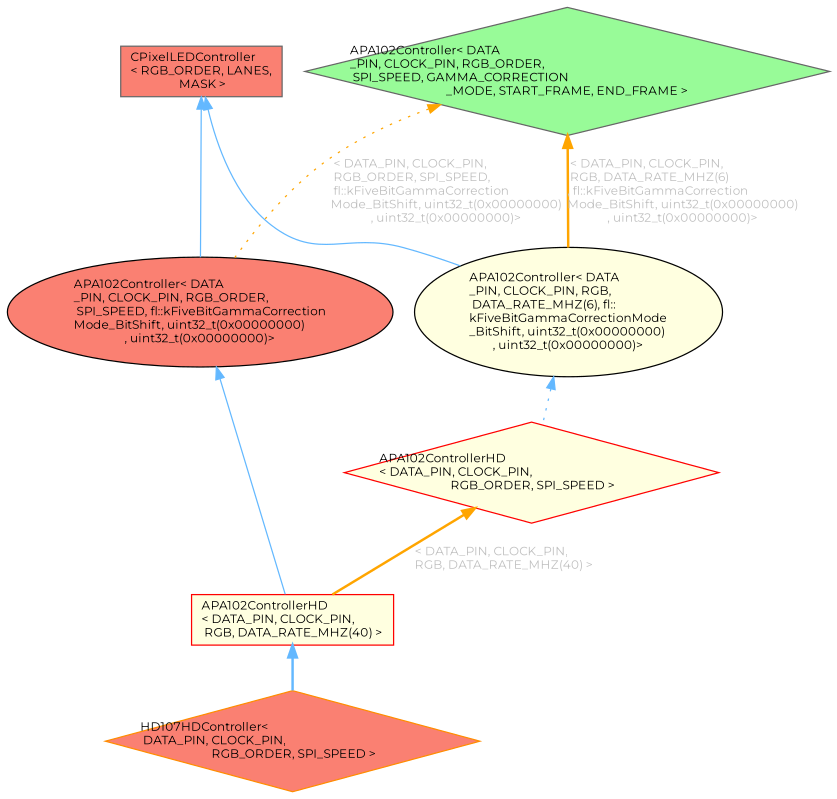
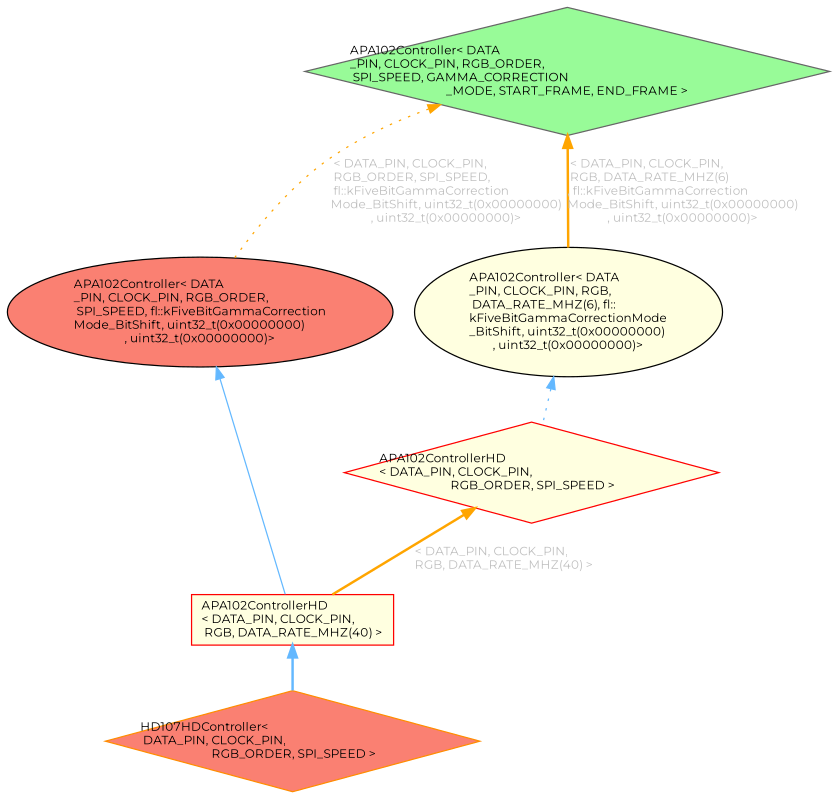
node "CPixelLEDController < RGB_ORDER, LANES, MASK >": removed
